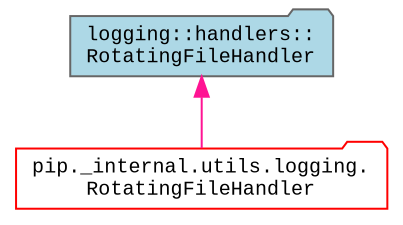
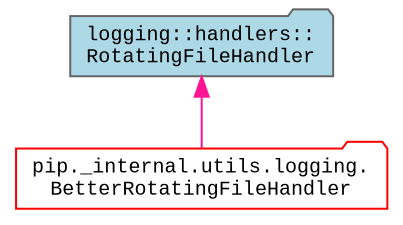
node "pip._internal.utils.logging. RotatingFileHandler": label "pip._internal.utils.logging. RotatingFileHandler" -> "pip._internal.utils.logging. BetterRotatingFileHandler"
